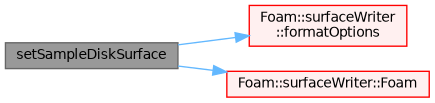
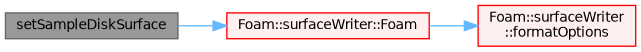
edge "setSampleDiskSurface" -> "Foam::surfaceWriter ::formatOptions": now "Foam::surfaceWriter::Foam" -> "Foam::surfaceWriter ::formatOptions"
